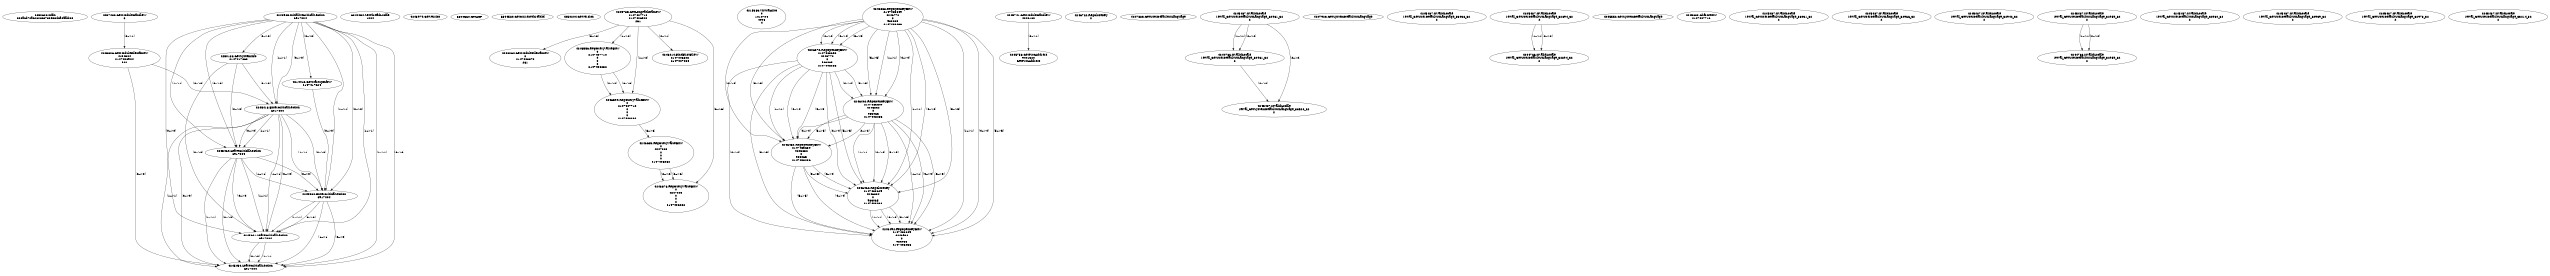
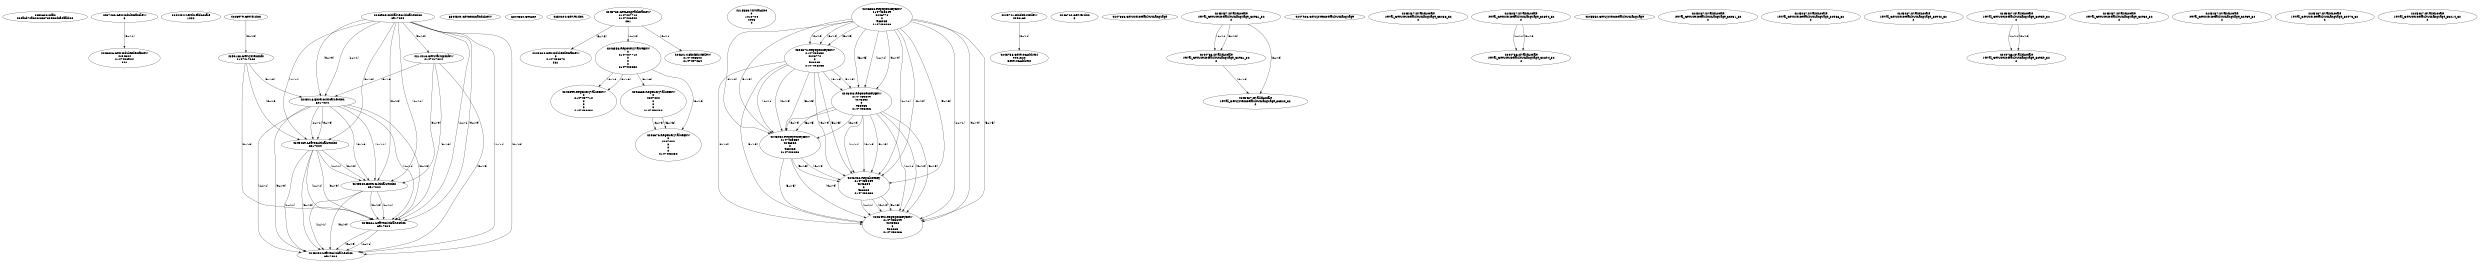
node "6844540.GetCommandLineW": added
node "6844580.GetCurrentThreadId": removed
node "4245741.GetModuleHandleW 4246160": label "4245741.GetModuleHandleW 4246160" -> "4245741.FindFirstFileW 4246160"
node "4246722.RegCloseKey 0": label "4246722.RegCloseKey 0" -> "4246722.GetVersion 0"
node "4245683.CharNextW 2147407716": removed
edge "4243965.InitializeCriticalSection 6917004" -> "4250188.GetSystemInfo 2147417660": now "4243979.GetVersion" -> "4250188.GetSystemInfo 2147417660"
edge "4245785.GetLongPathNameW 2147407710 2147406542 261" -> "4246599.RegQueryValueExW 0 2147407710 0 0 0 2147408232": removed, label "(1-->2)"
edge "4245785.GetLongPathNameW 2147407710 2147406542 261" -> "4246676.RegQueryValueExW 0 4247000 0 0 0 2147408232": now "4246556.RegQueryValueExW 0 2147407710 0 0 0 2147408232" -> "4246676.RegQueryValueExW 0 4247000 0 0 0 2147408232"
edge "4243306.GetModuleFileNameW 4154304 2147408904 522" -> "4245418.EnterCriticalSection 6917004": now "4214413.GetStartupInfoW 2147417624" -> "4245418.EnterCriticalSection 6917004"
edge "4246599.RegQueryValueExW 0 2147407710 0 0 0 2147408232" -> "4246635.RegQueryValueExW 0 4247000 0 0 0 2147408232": now "4246556.RegQueryValueExW 0 2147407710 0 0 0 2147408232" -> "4246635.RegQueryValueExW 0 4247000 0 0 0 2147408232"
edge "4214413.GetStartupInfoW 2147417624" -> "4245621.LeaveCriticalSection 6917004": added, label "(0-->0)"
edge "4243306.GetModuleFileNameW 4154304 2147408904 522" -> "4245454.LeaveCriticalSection 6917004": now "4214413.GetStartupInfoW 2147417624" -> "4245454.LeaveCriticalSection 6917004"
